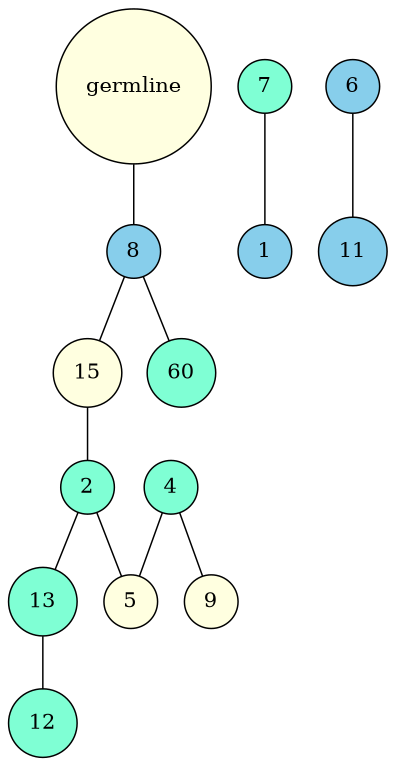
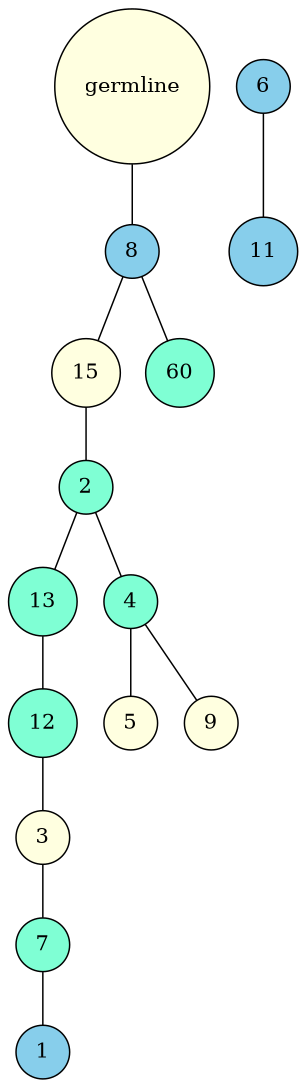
edge "2" -- "5": now "2" -- "4"
node "3": added
